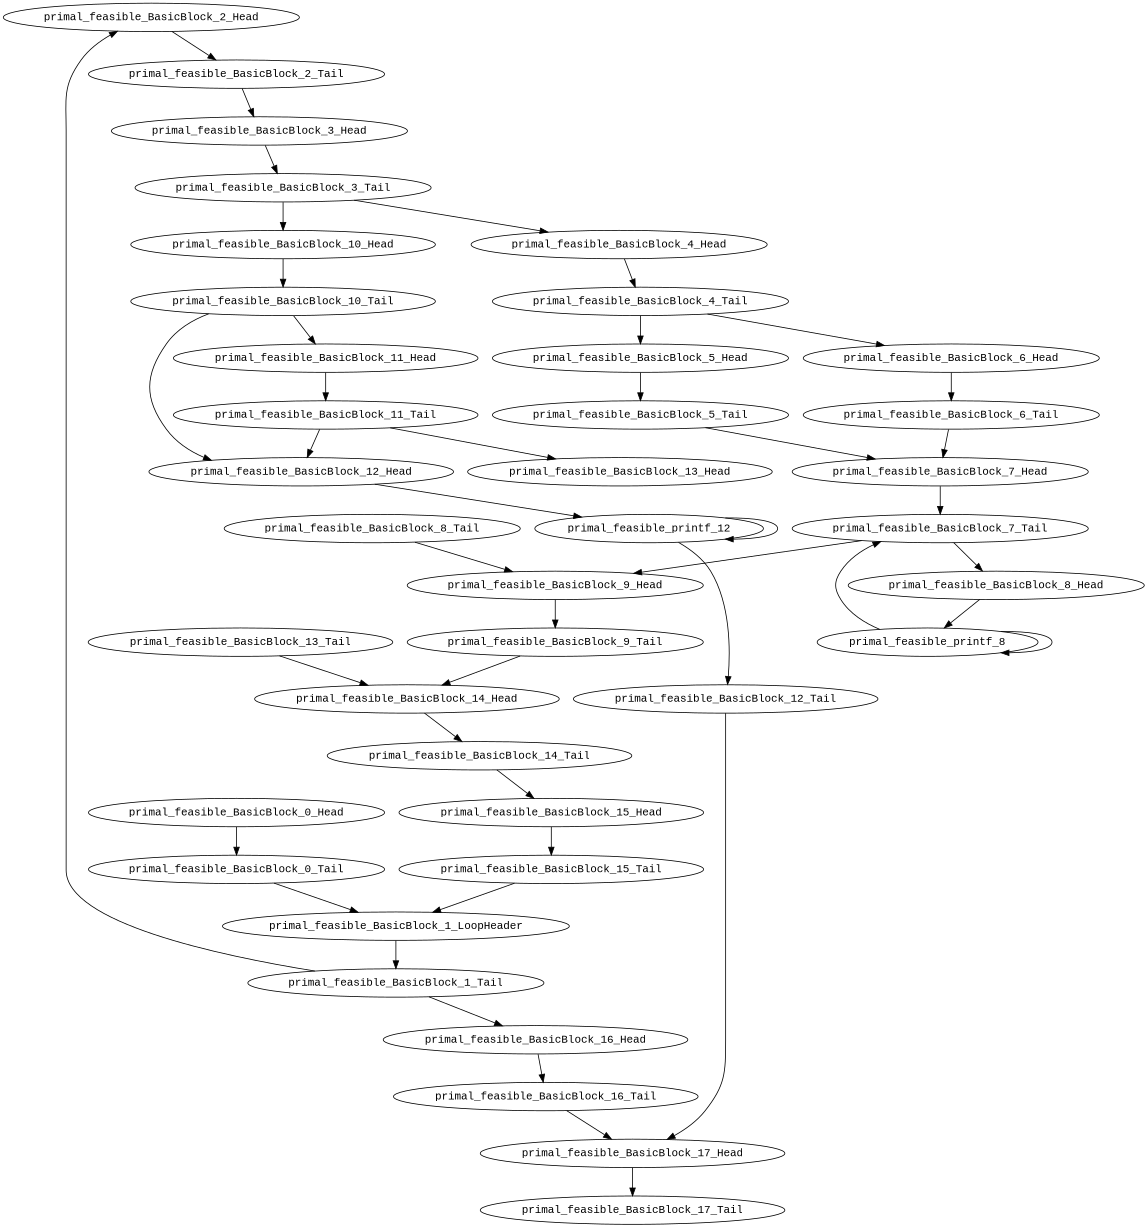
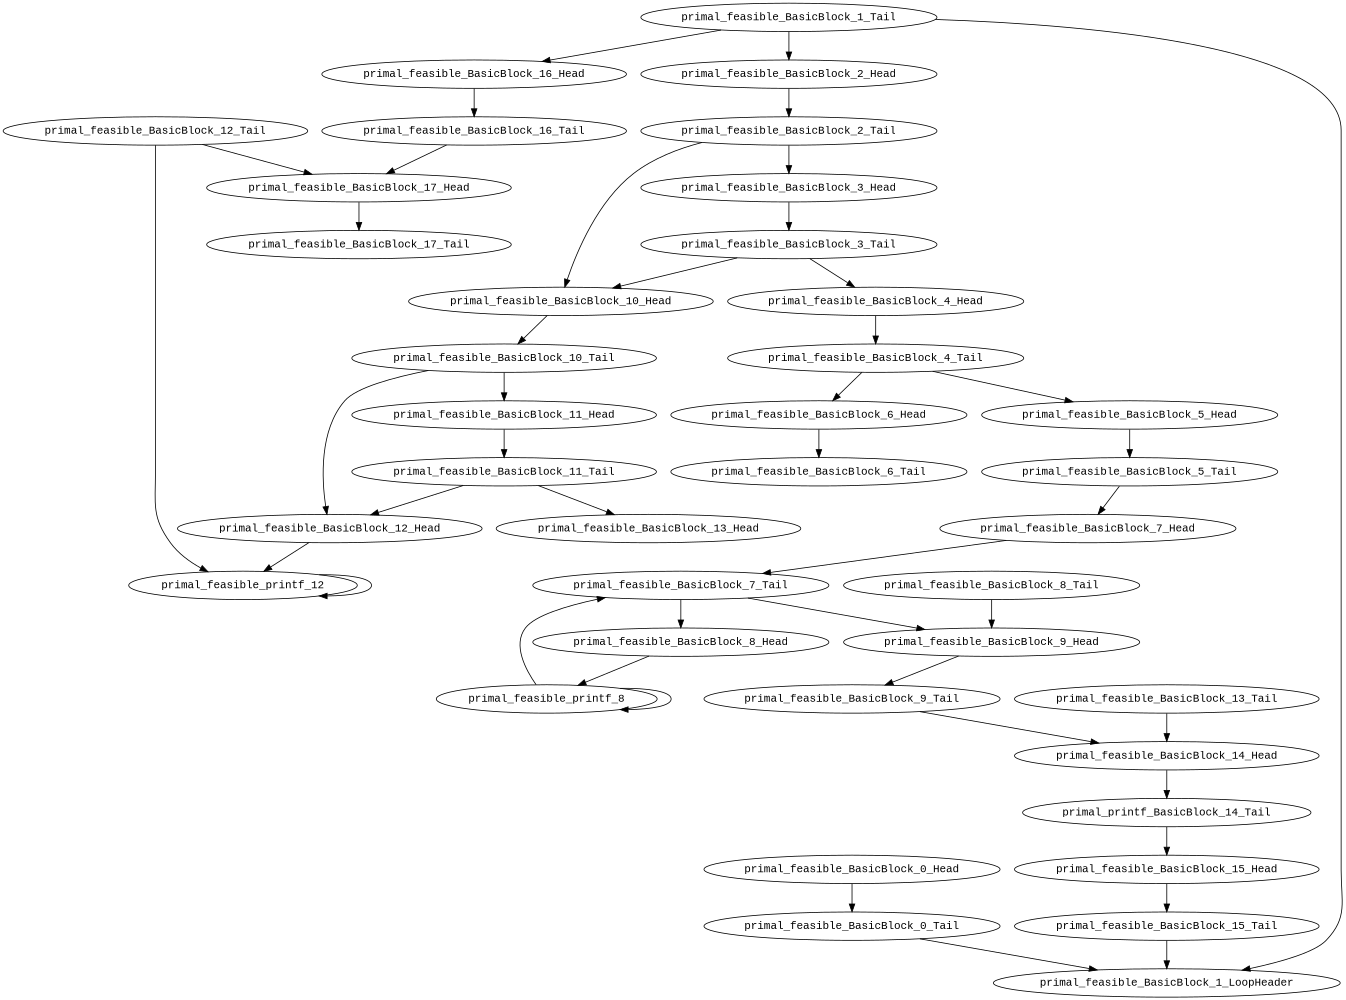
edge "primal_feasible_BasicBlock_2_Tail" -> "primal_feasible_BasicBlock_10_Head": added
edge "primal_feasible_BasicBlock_6_Tail" -> "primal_feasible_BasicBlock_7_Head": removed
edge "primal_feasible_printf_12" -> "primal_feasible_BasicBlock_12_Tail": reversed
node "primal_feasible_BasicBlock_14_Tail": label "primal_feasible_BasicBlock_14_Tail" -> "primal_printf_BasicBlock_14_Tail"
edge "primal_feasible_BasicBlock_1_LoopHeader" -> "primal_feasible_BasicBlock_1_Tail": reversed
